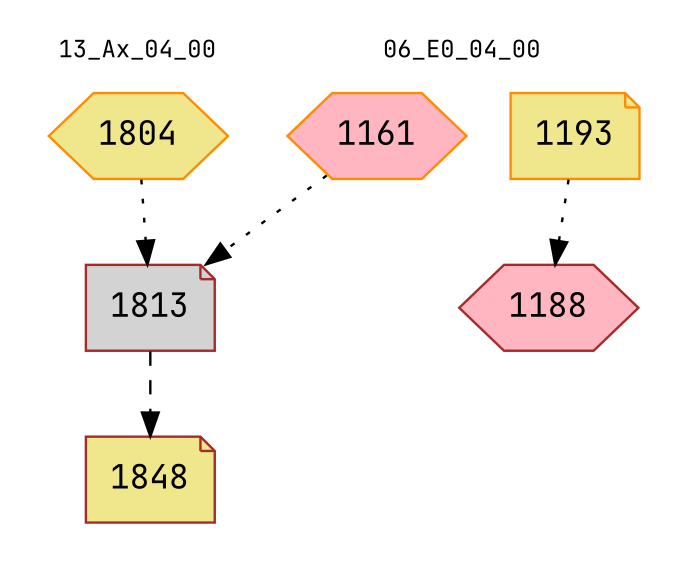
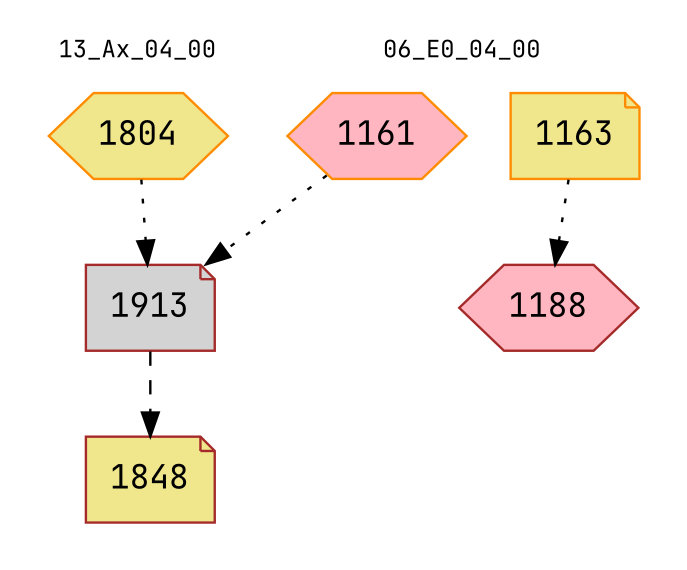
node "1193": label "1193" -> "1163"
node "1813": label "1813" -> "1913"
